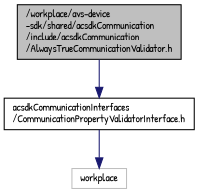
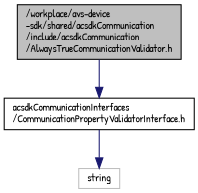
node "workplace": label "workplace" -> "string"
